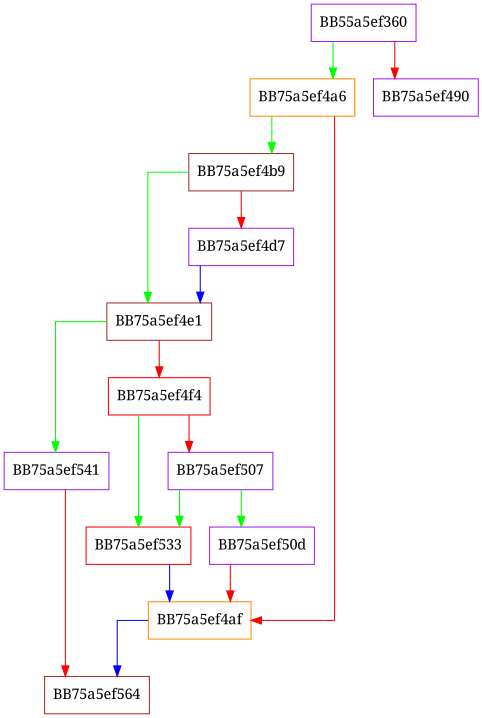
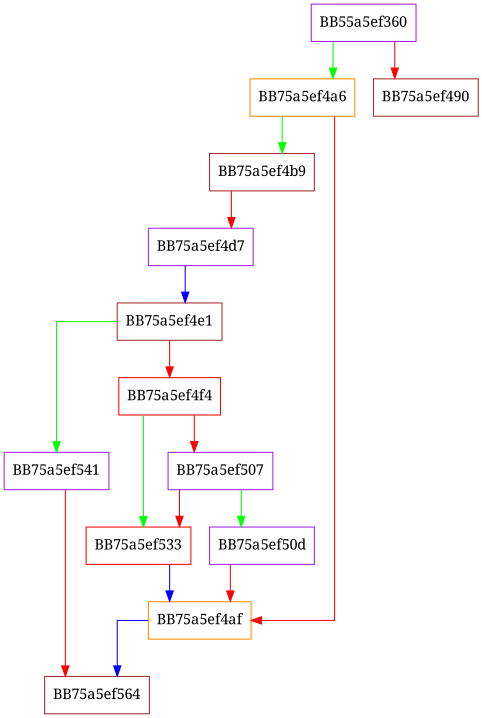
node "BB75a5ef490": color purple -> brown
edge "BB75a5ef4b9" -> "BB75a5ef4e1": removed
edge "BB75a5ef507" -> "BB75a5ef533": color green -> red
